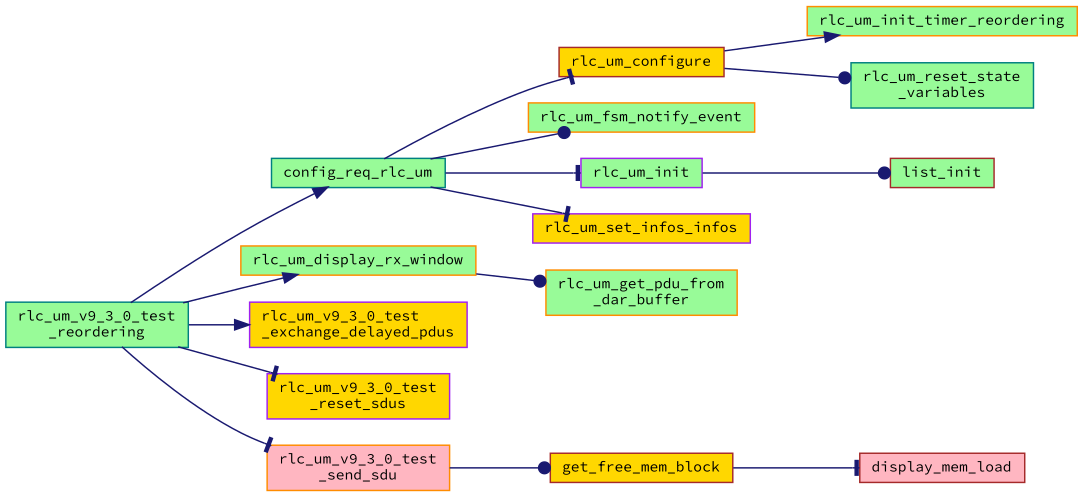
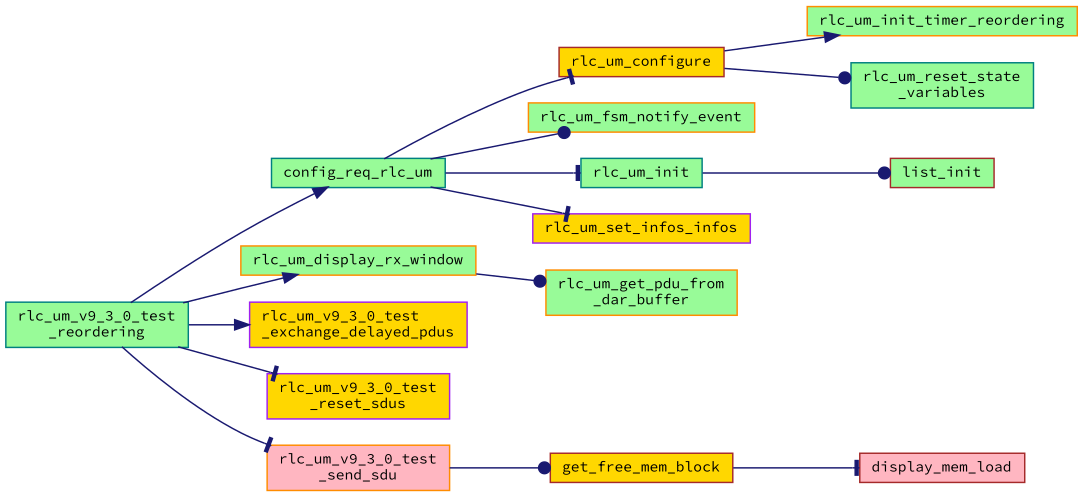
node "rlc_um_init": color purple -> teal
